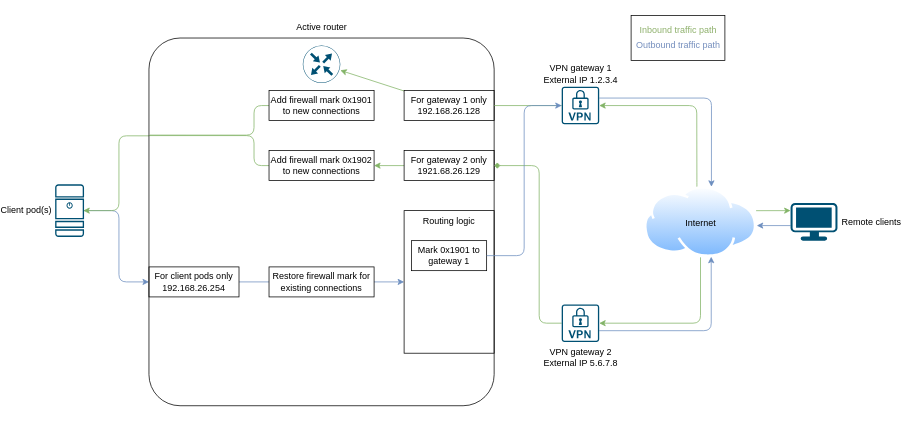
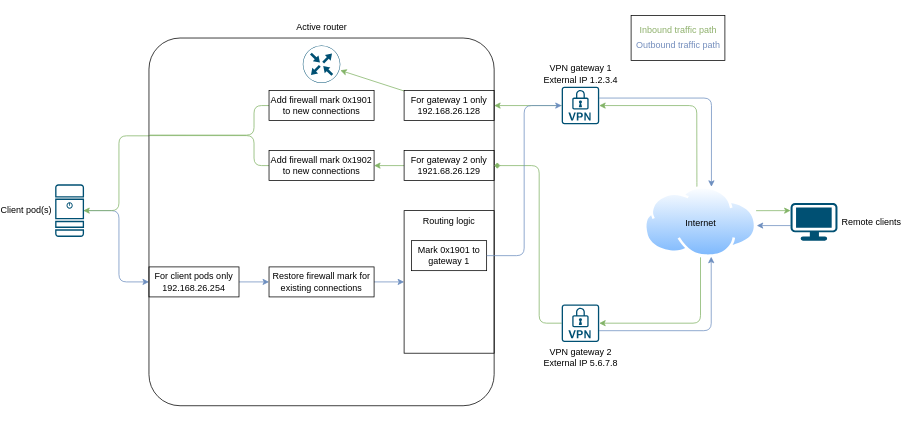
edge "For gateway 1 only 192.168.26.128" -- "VPN gateway 1 External IP 1.2.3.4": arrowhead none -> classic
edge "For client pods only 192.168.26.254" -- "Restore firewall mark for existing connections": arrowhead none -> classic
